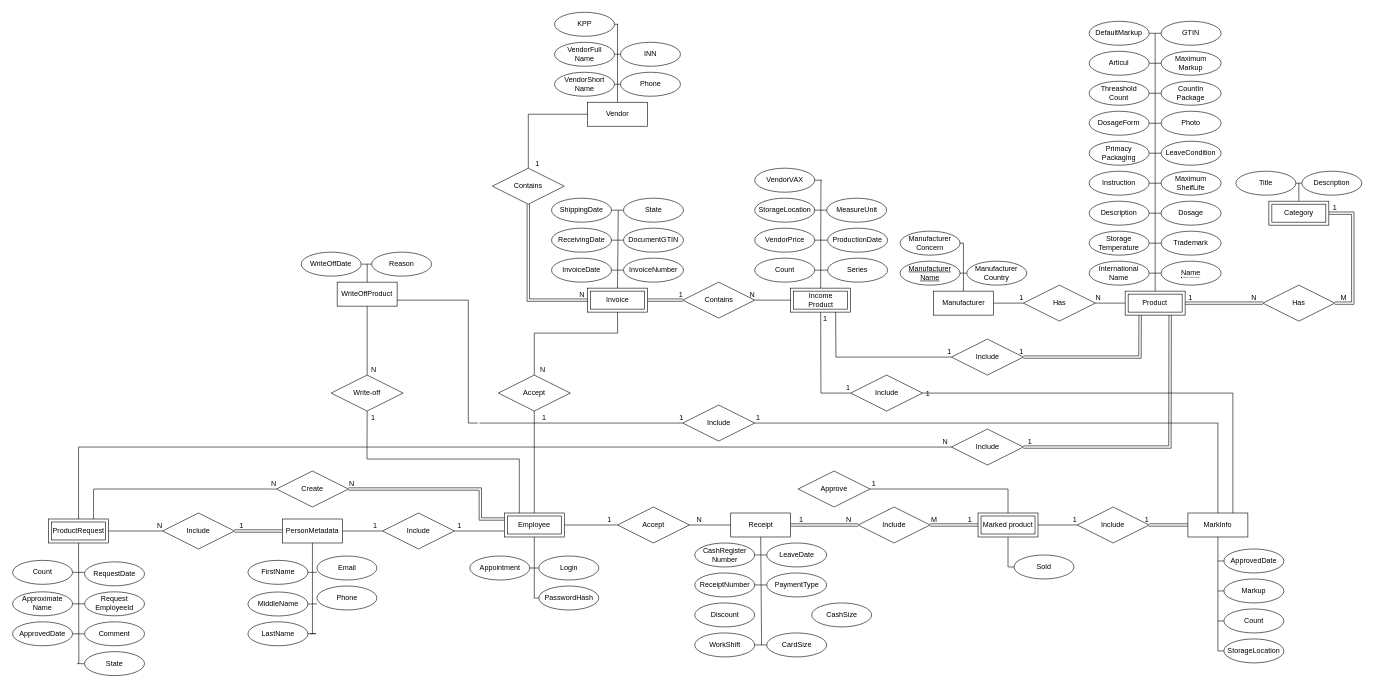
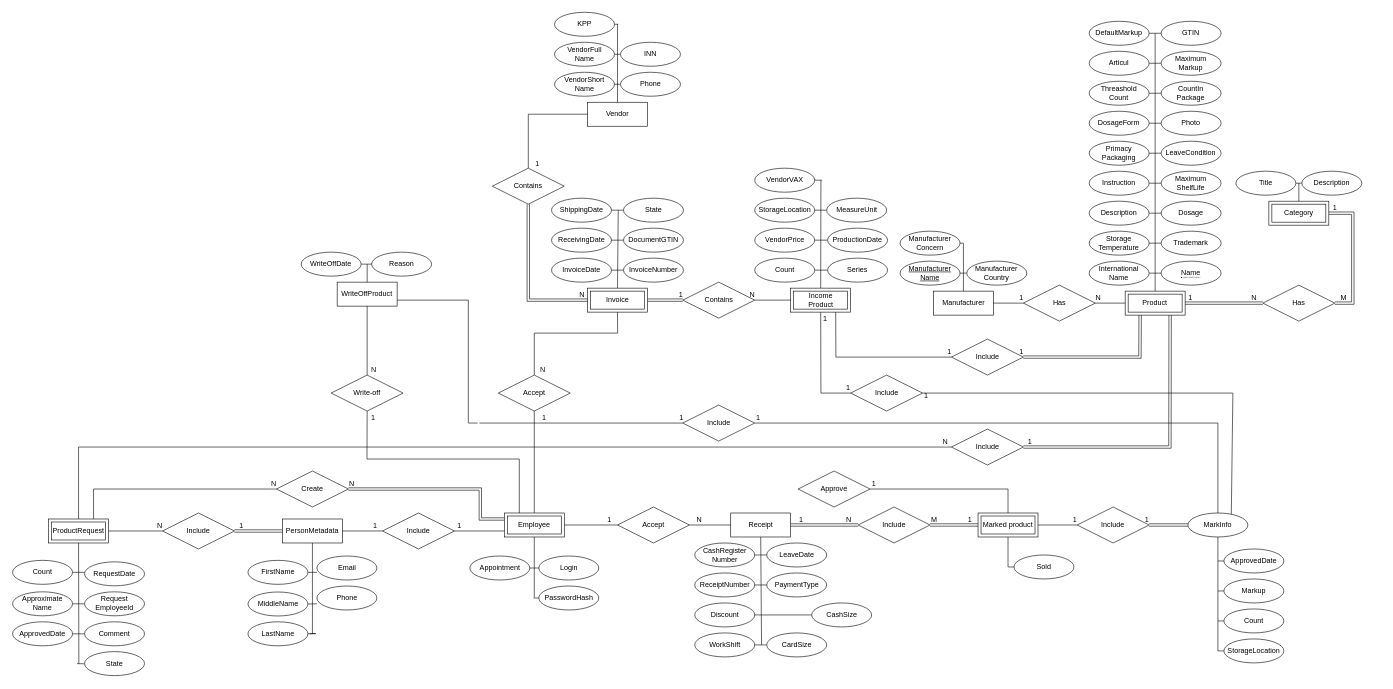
node "MarkInfo": shape rectangle -> ellipse
edge "Discount" -- "CashSize": added
